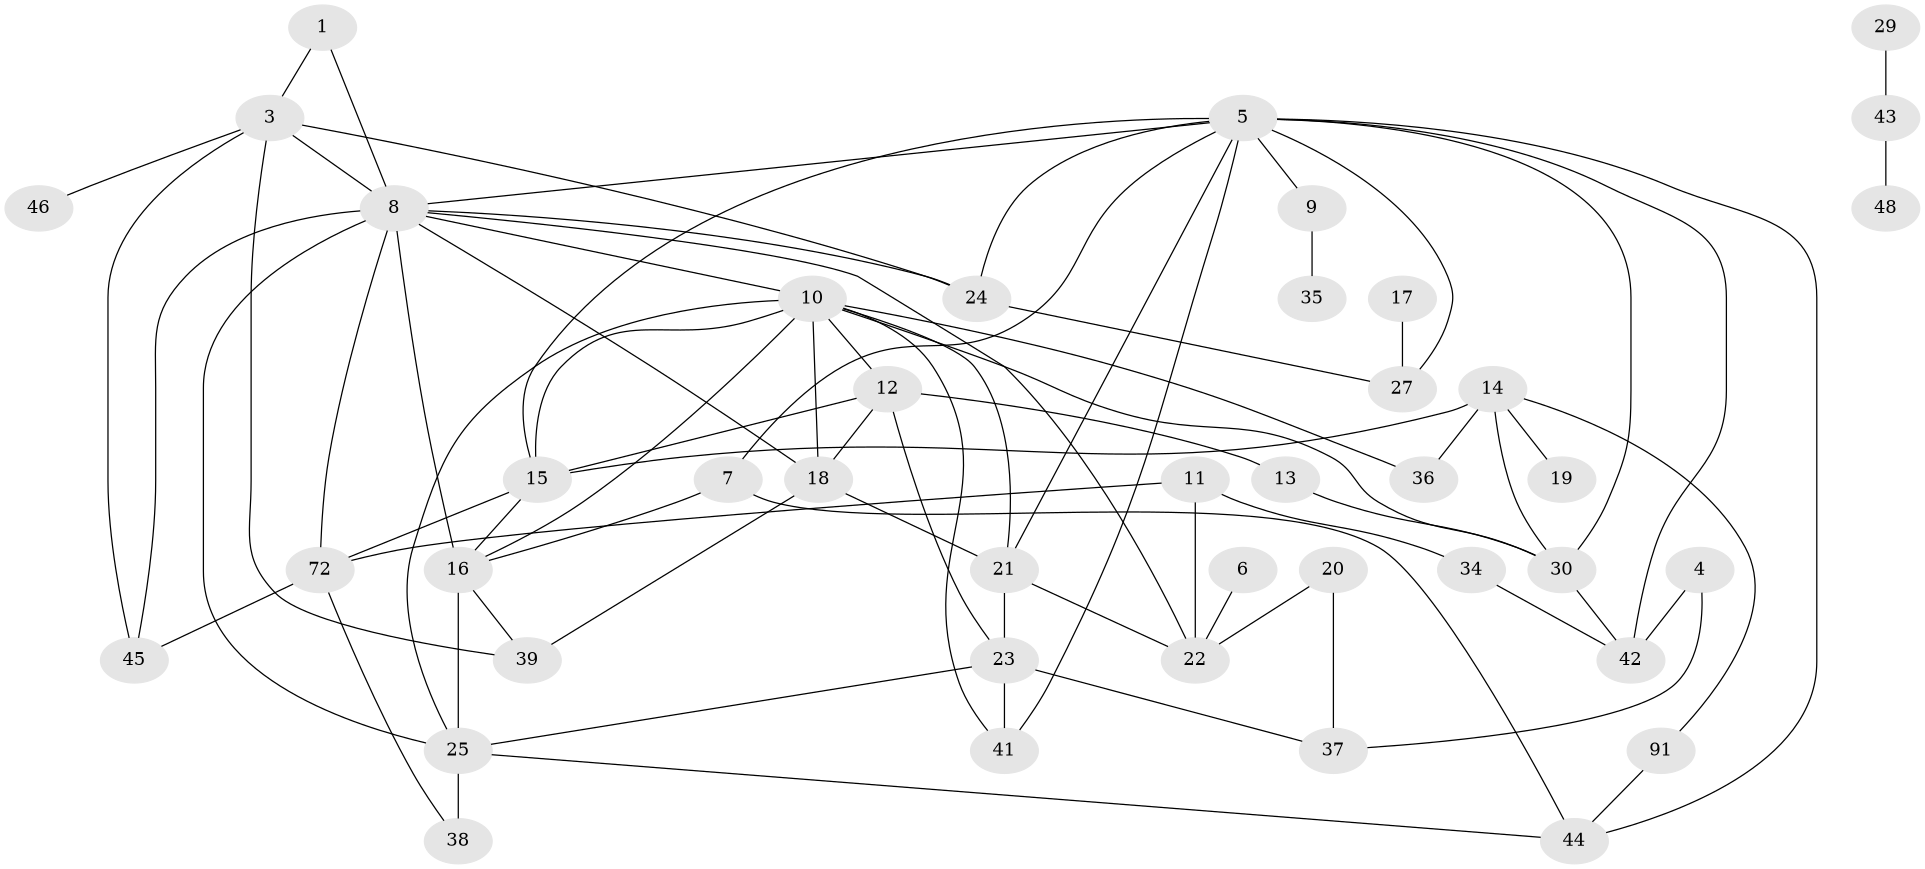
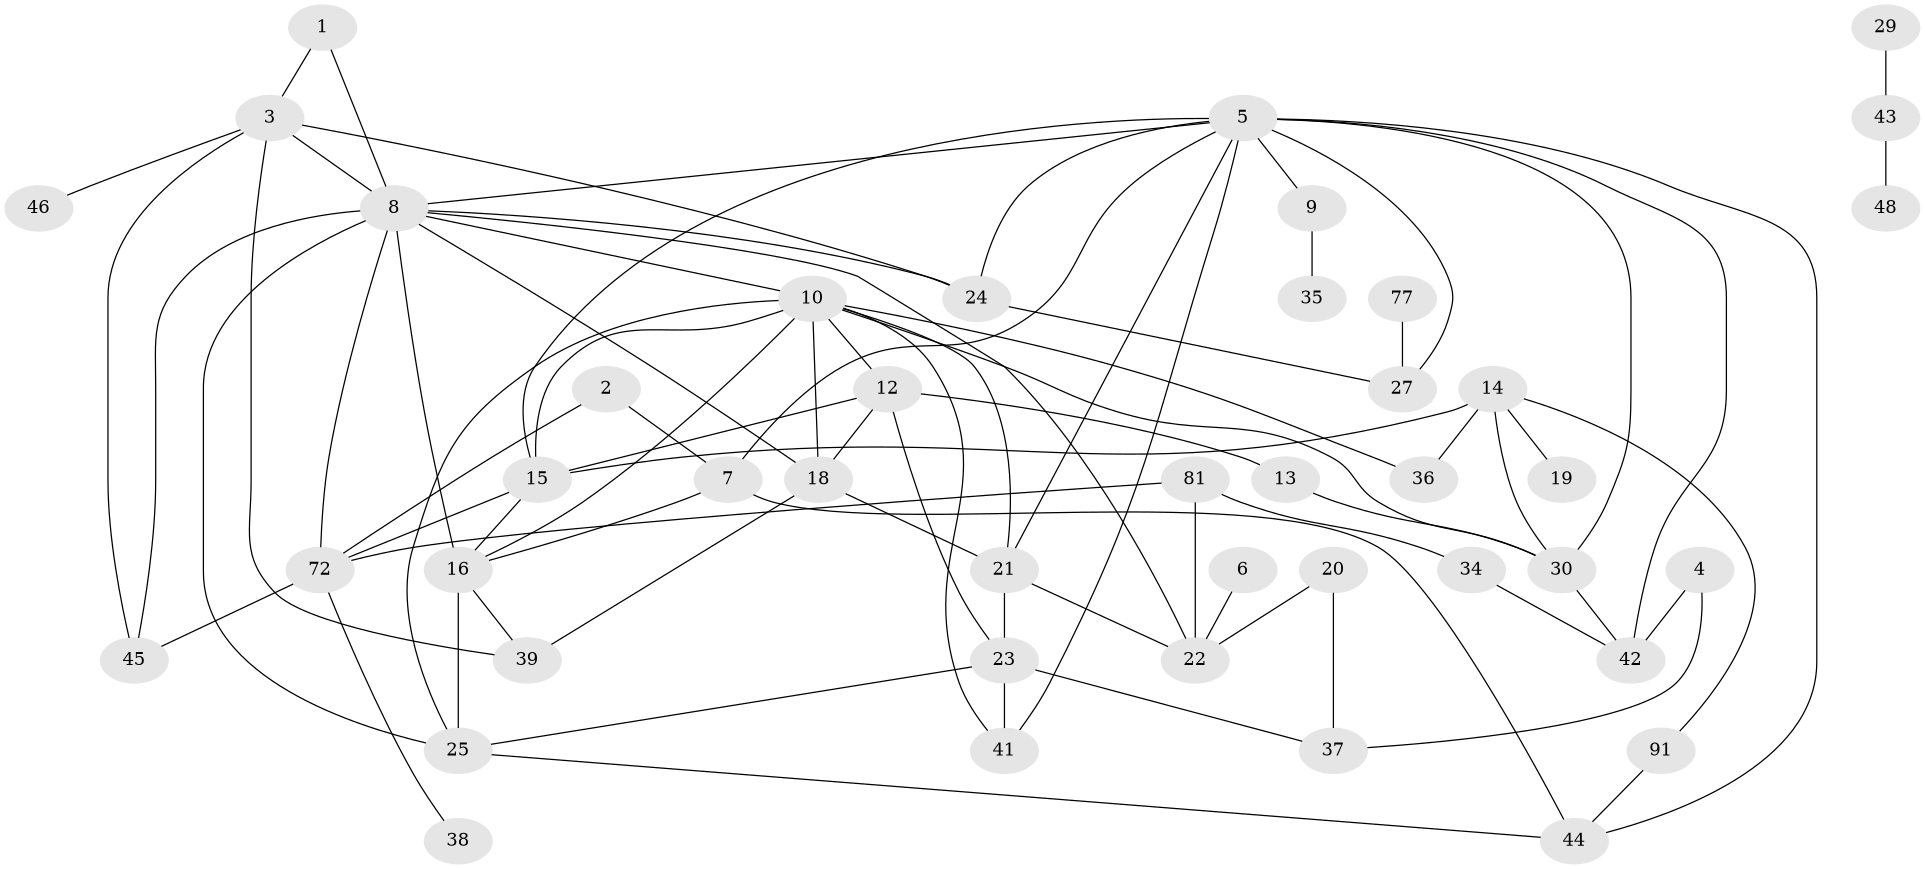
node "17": label "17" -> "77"
node "2": added
node "11": label "11" -> "81"
edge "25" -- "38": removed
